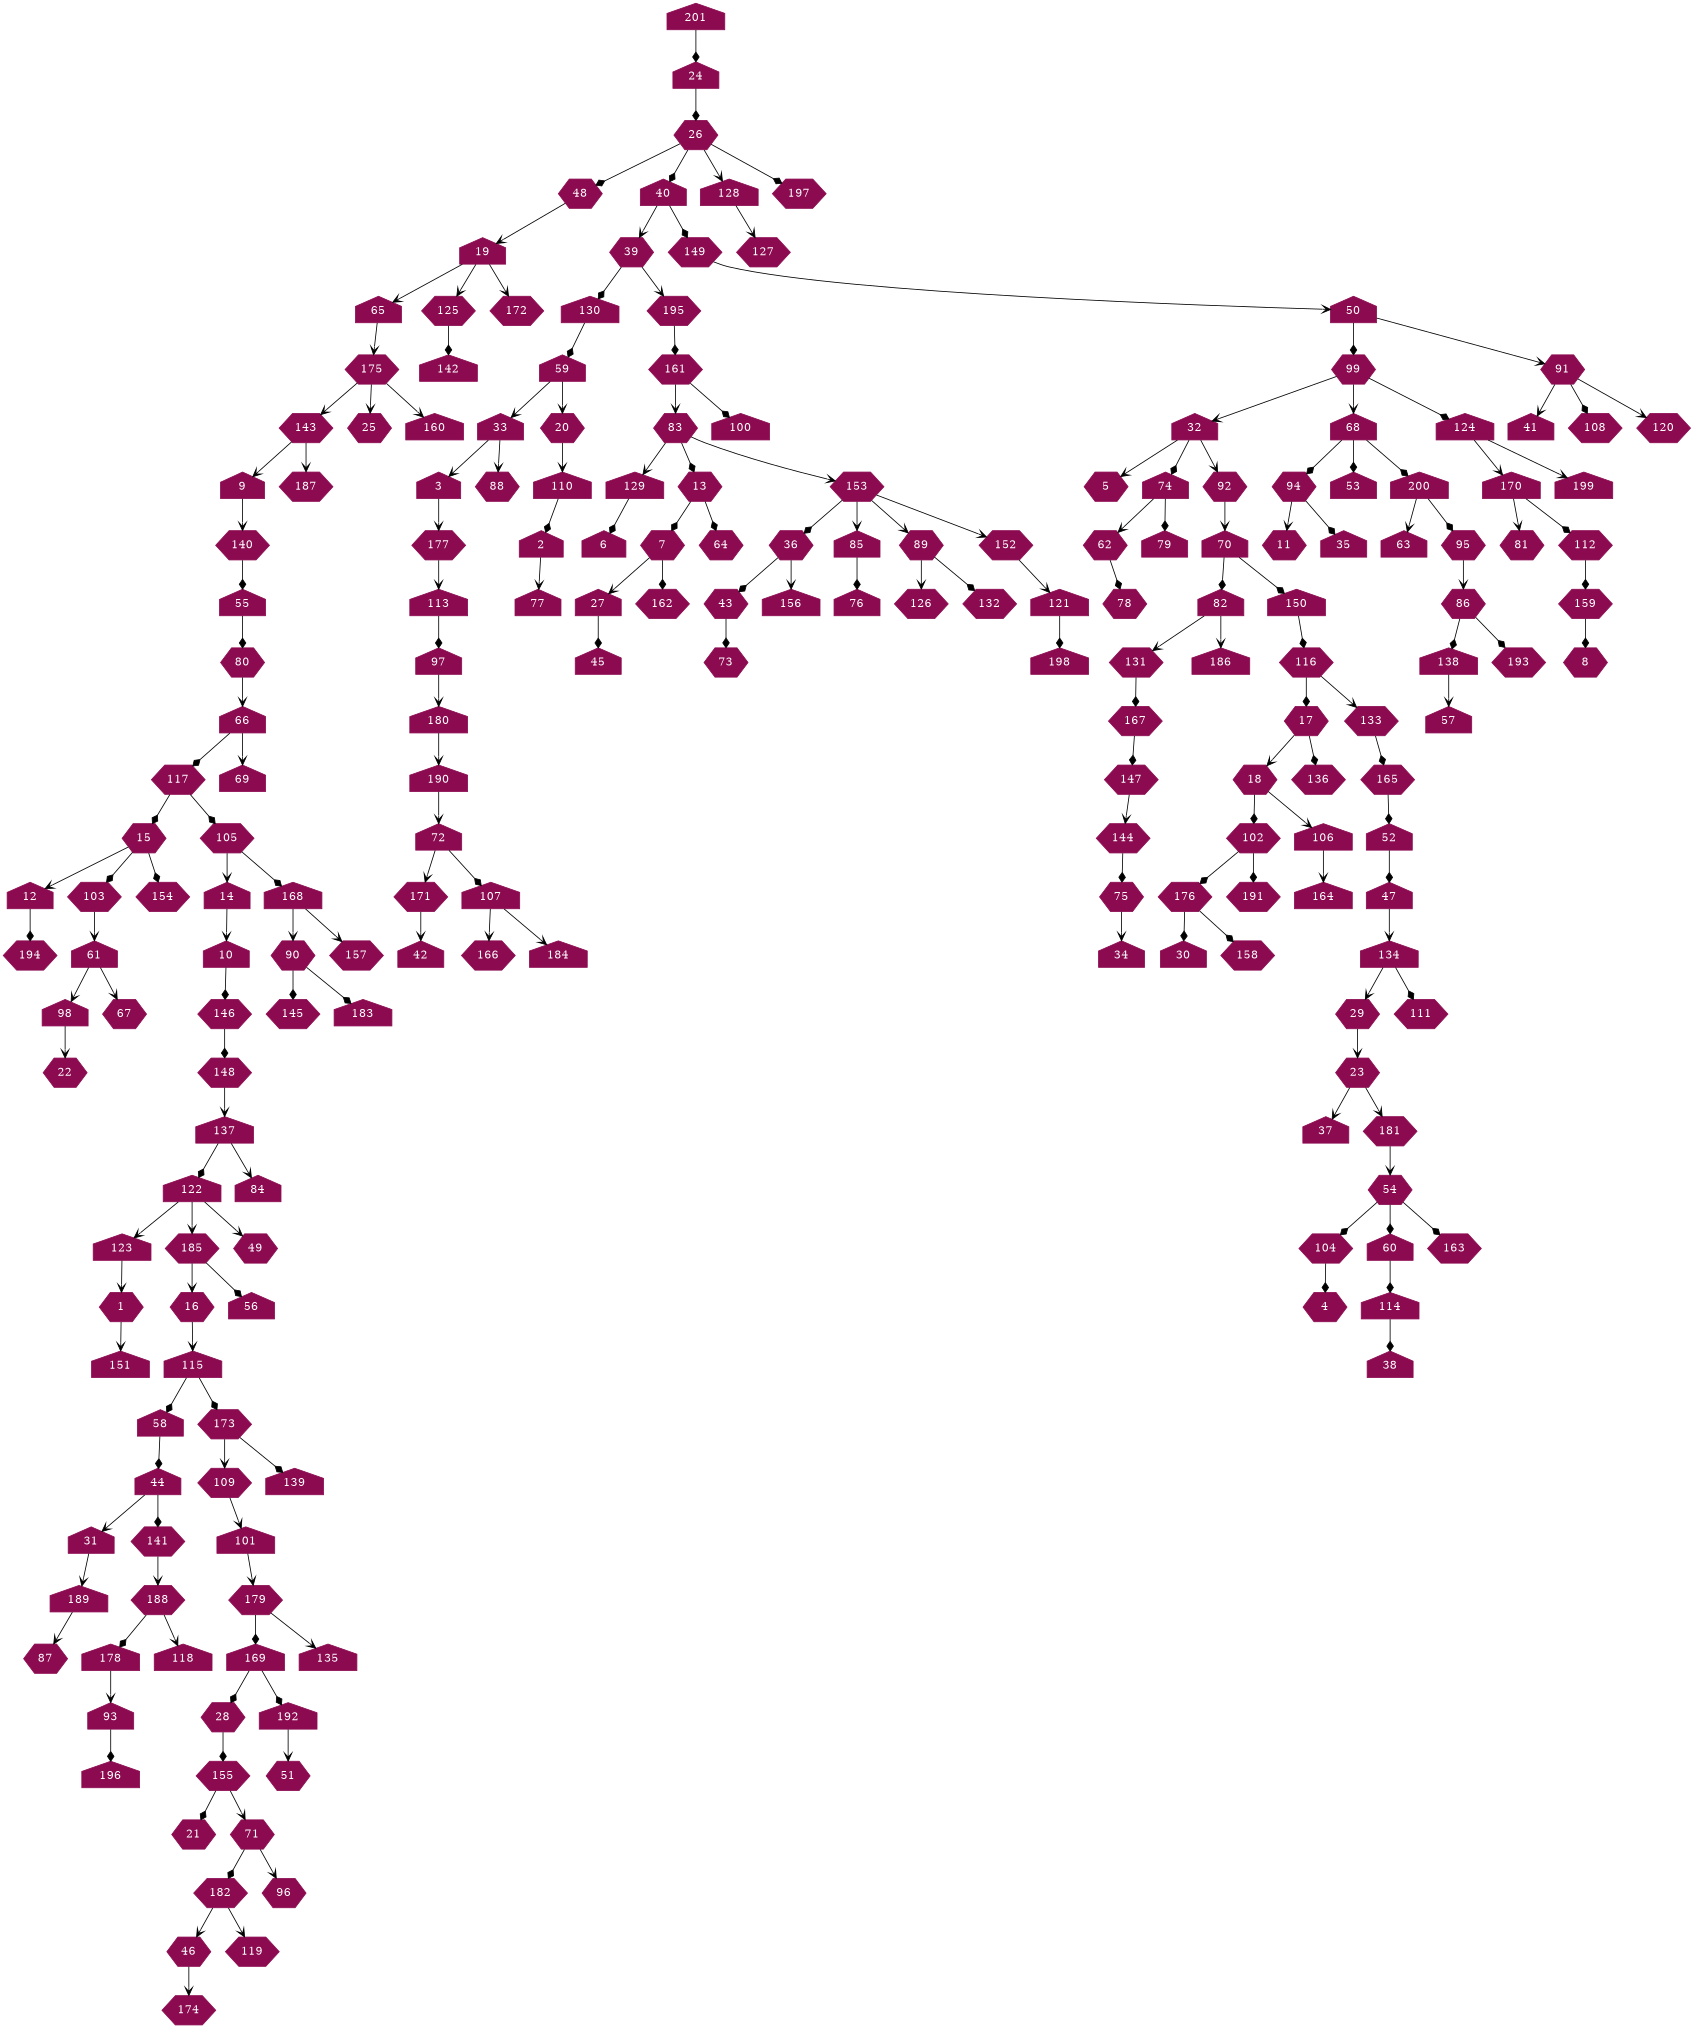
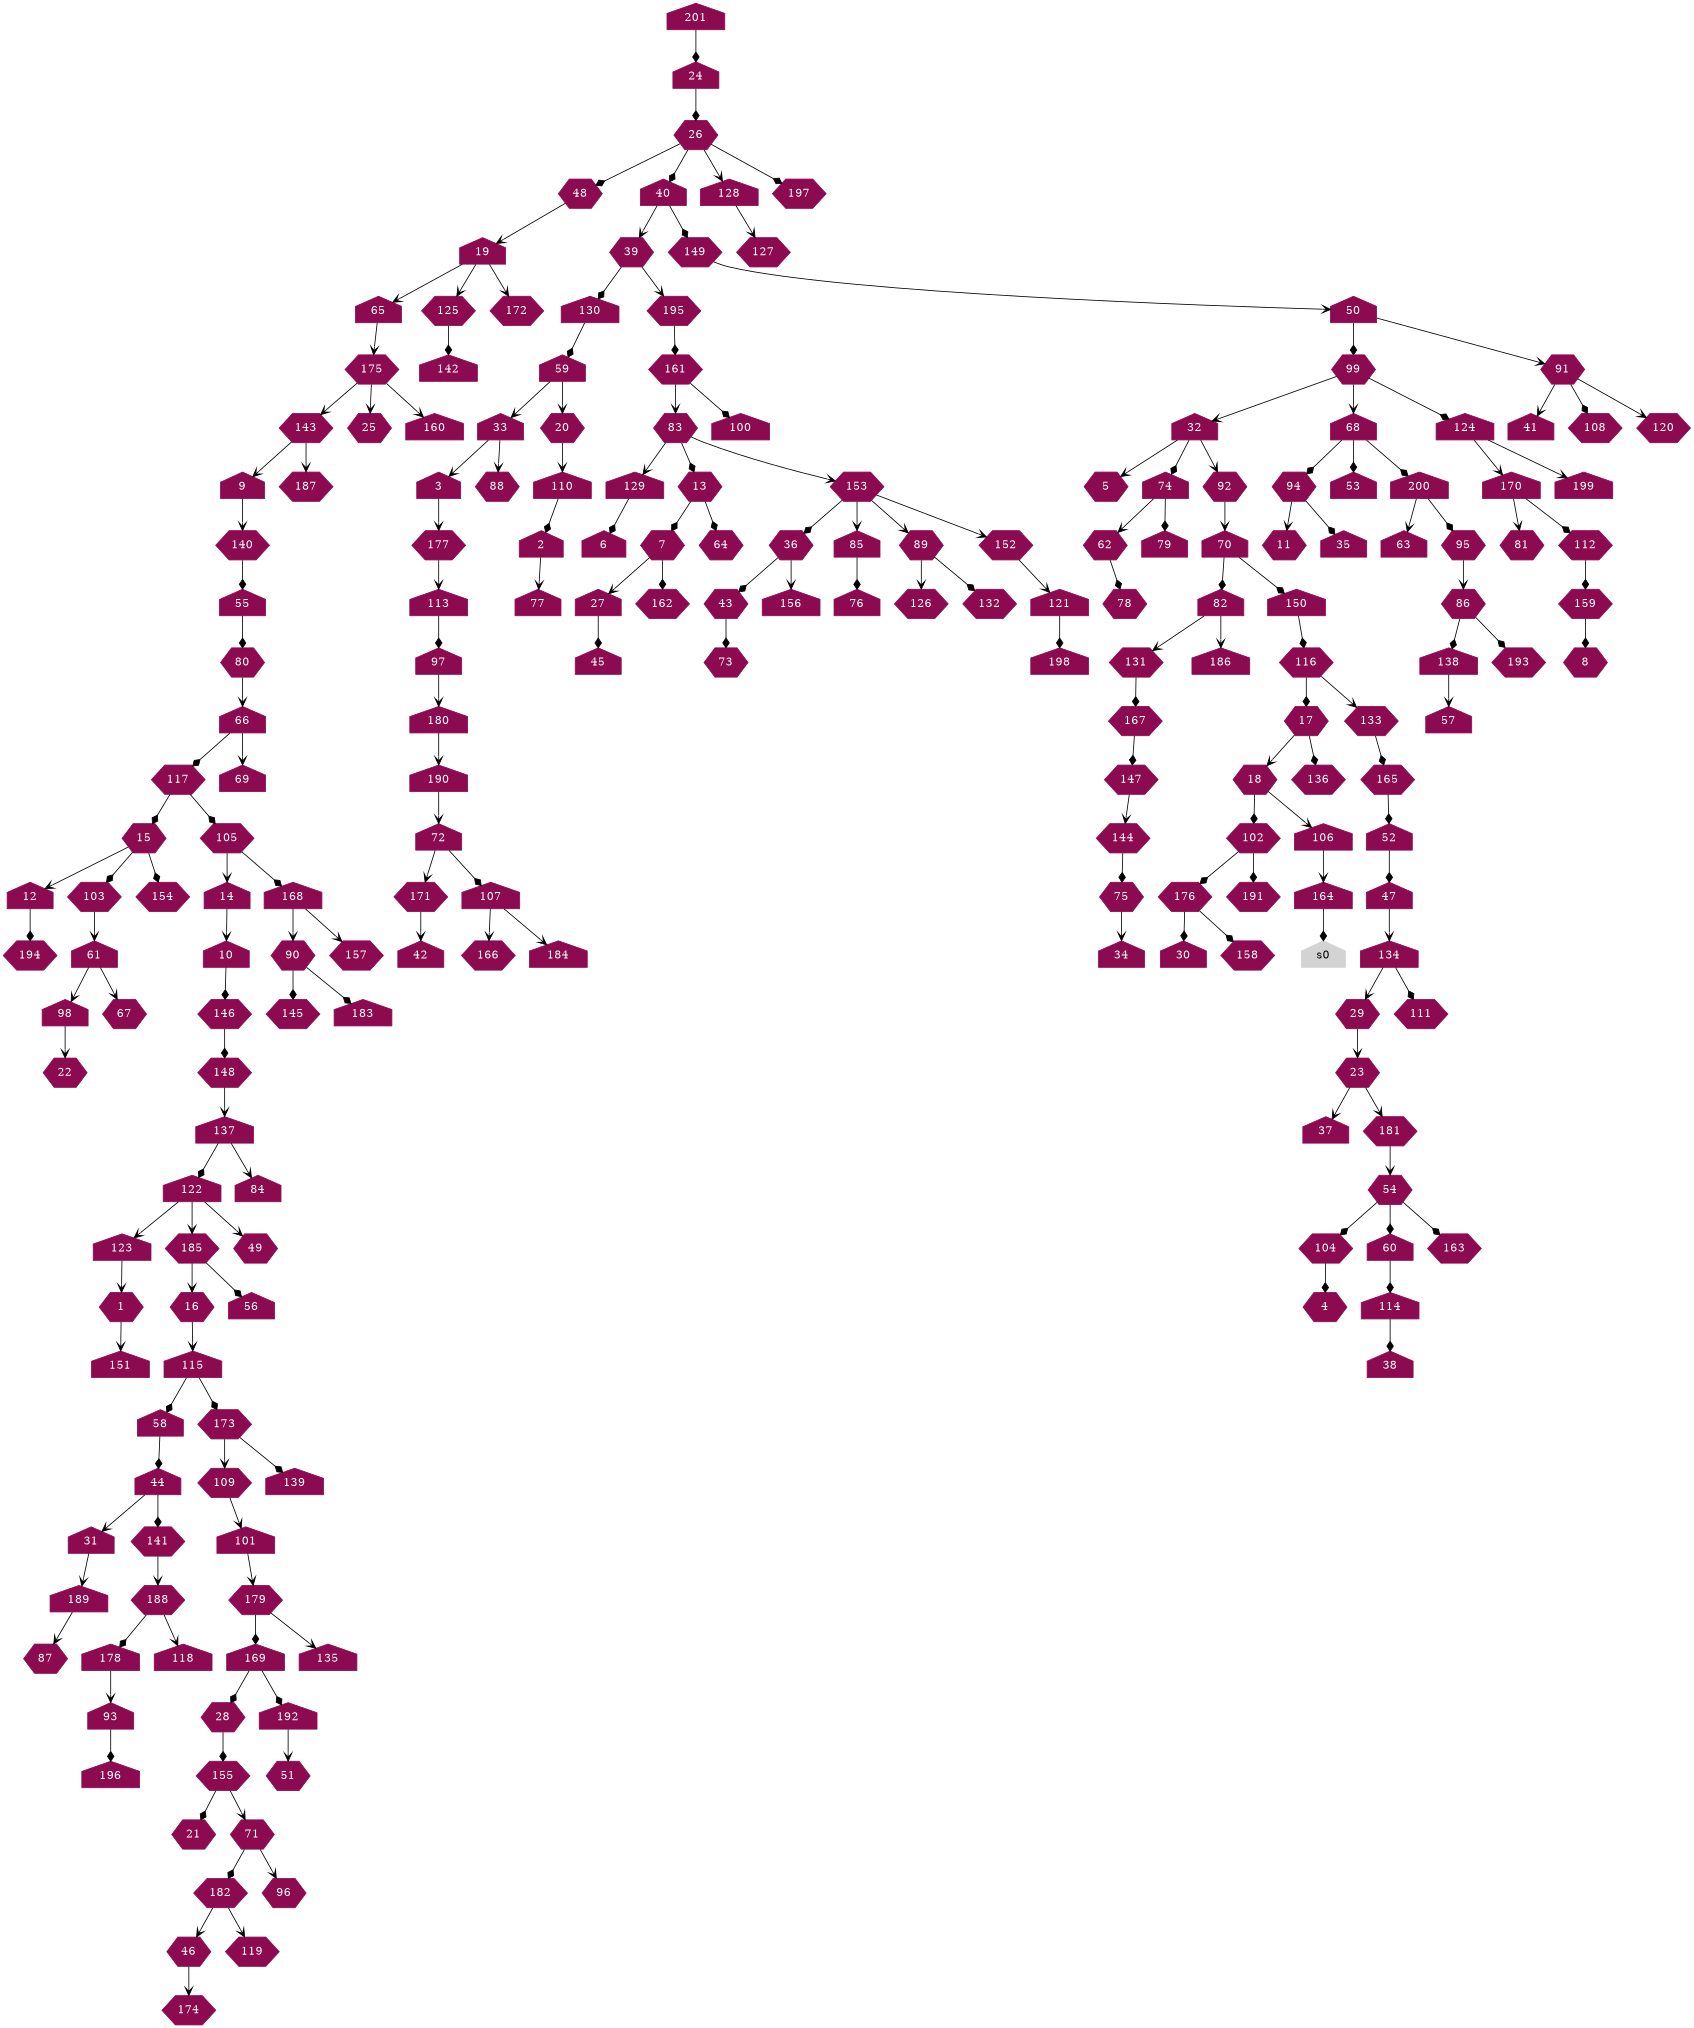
node "s0": added
